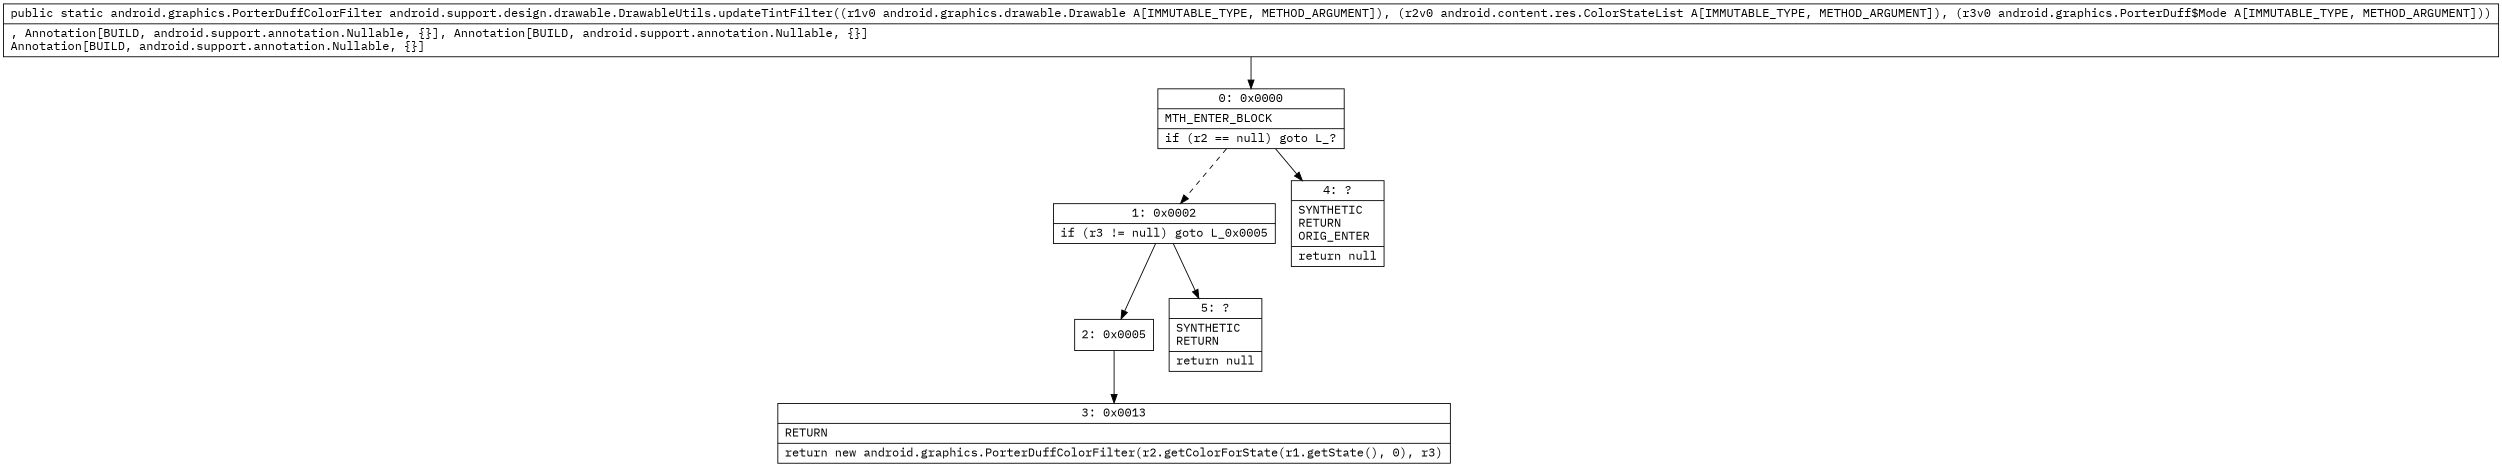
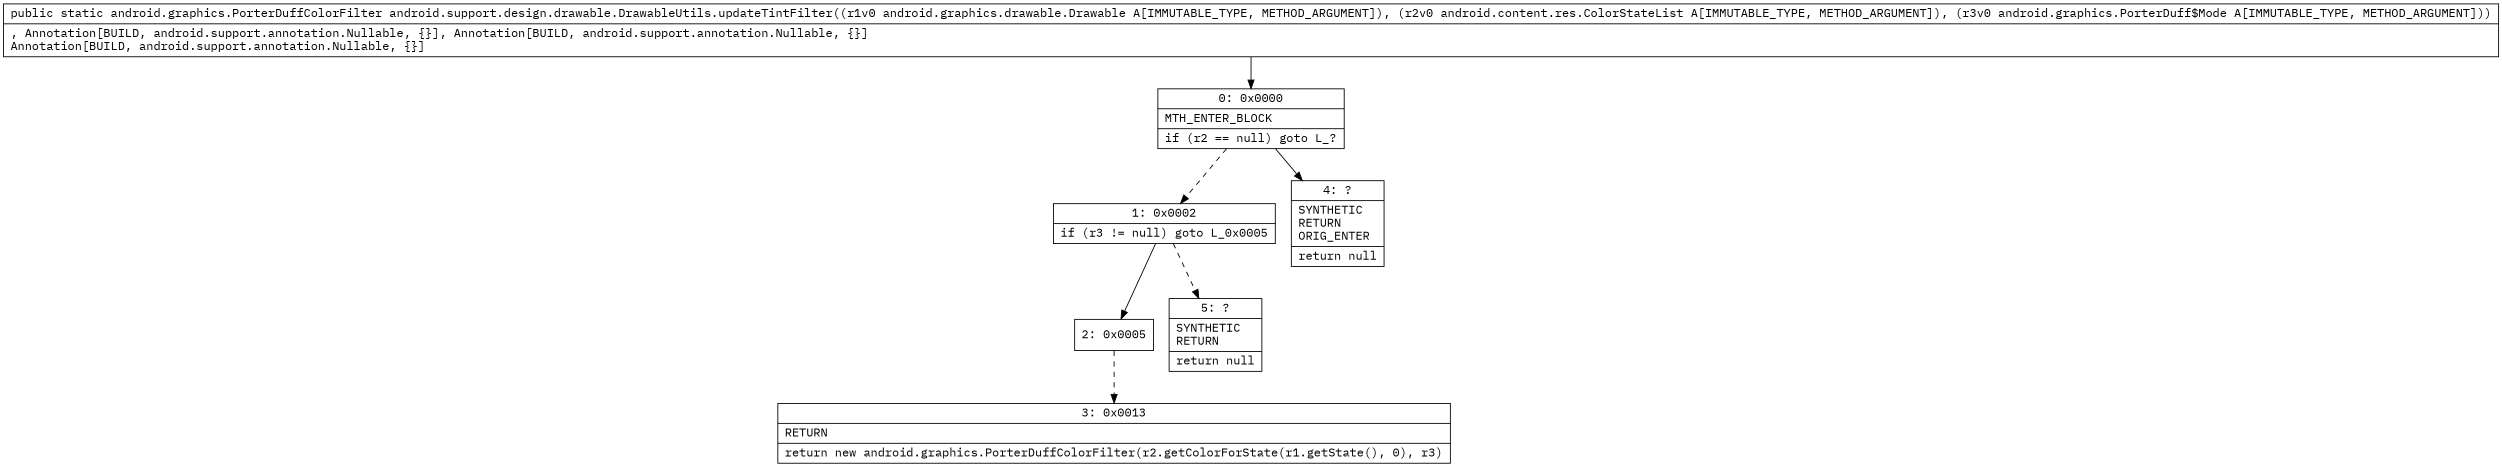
edge "1: 0x0002" -> "5: ?": style solid -> dashed
edge "2: 0x0005" -> "3: 0x0013": style solid -> dashed
